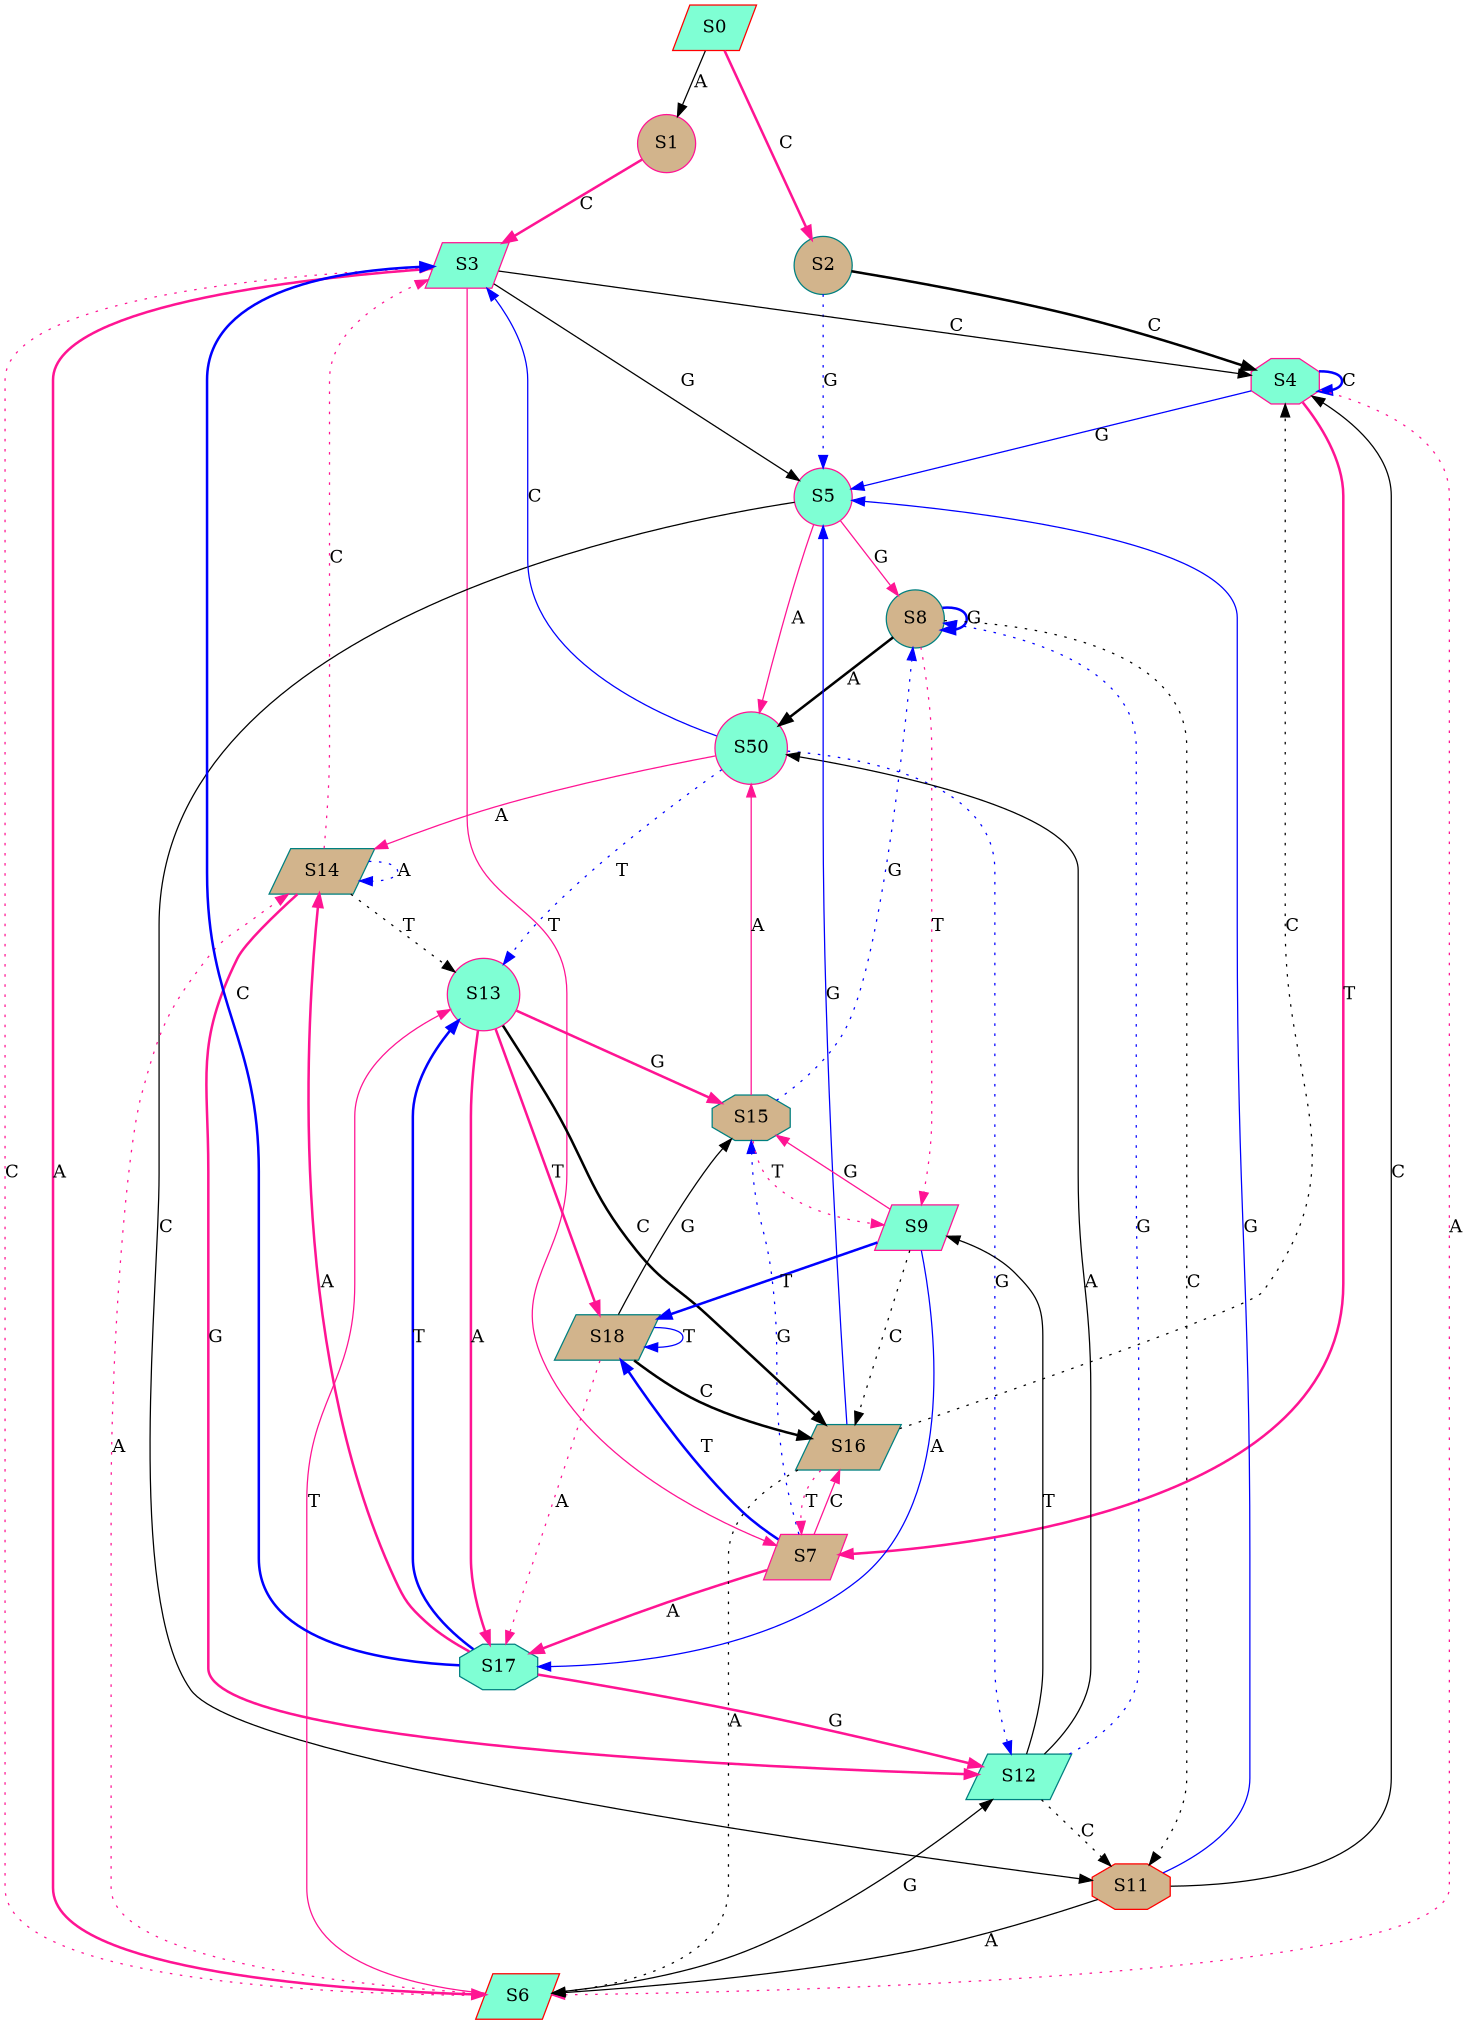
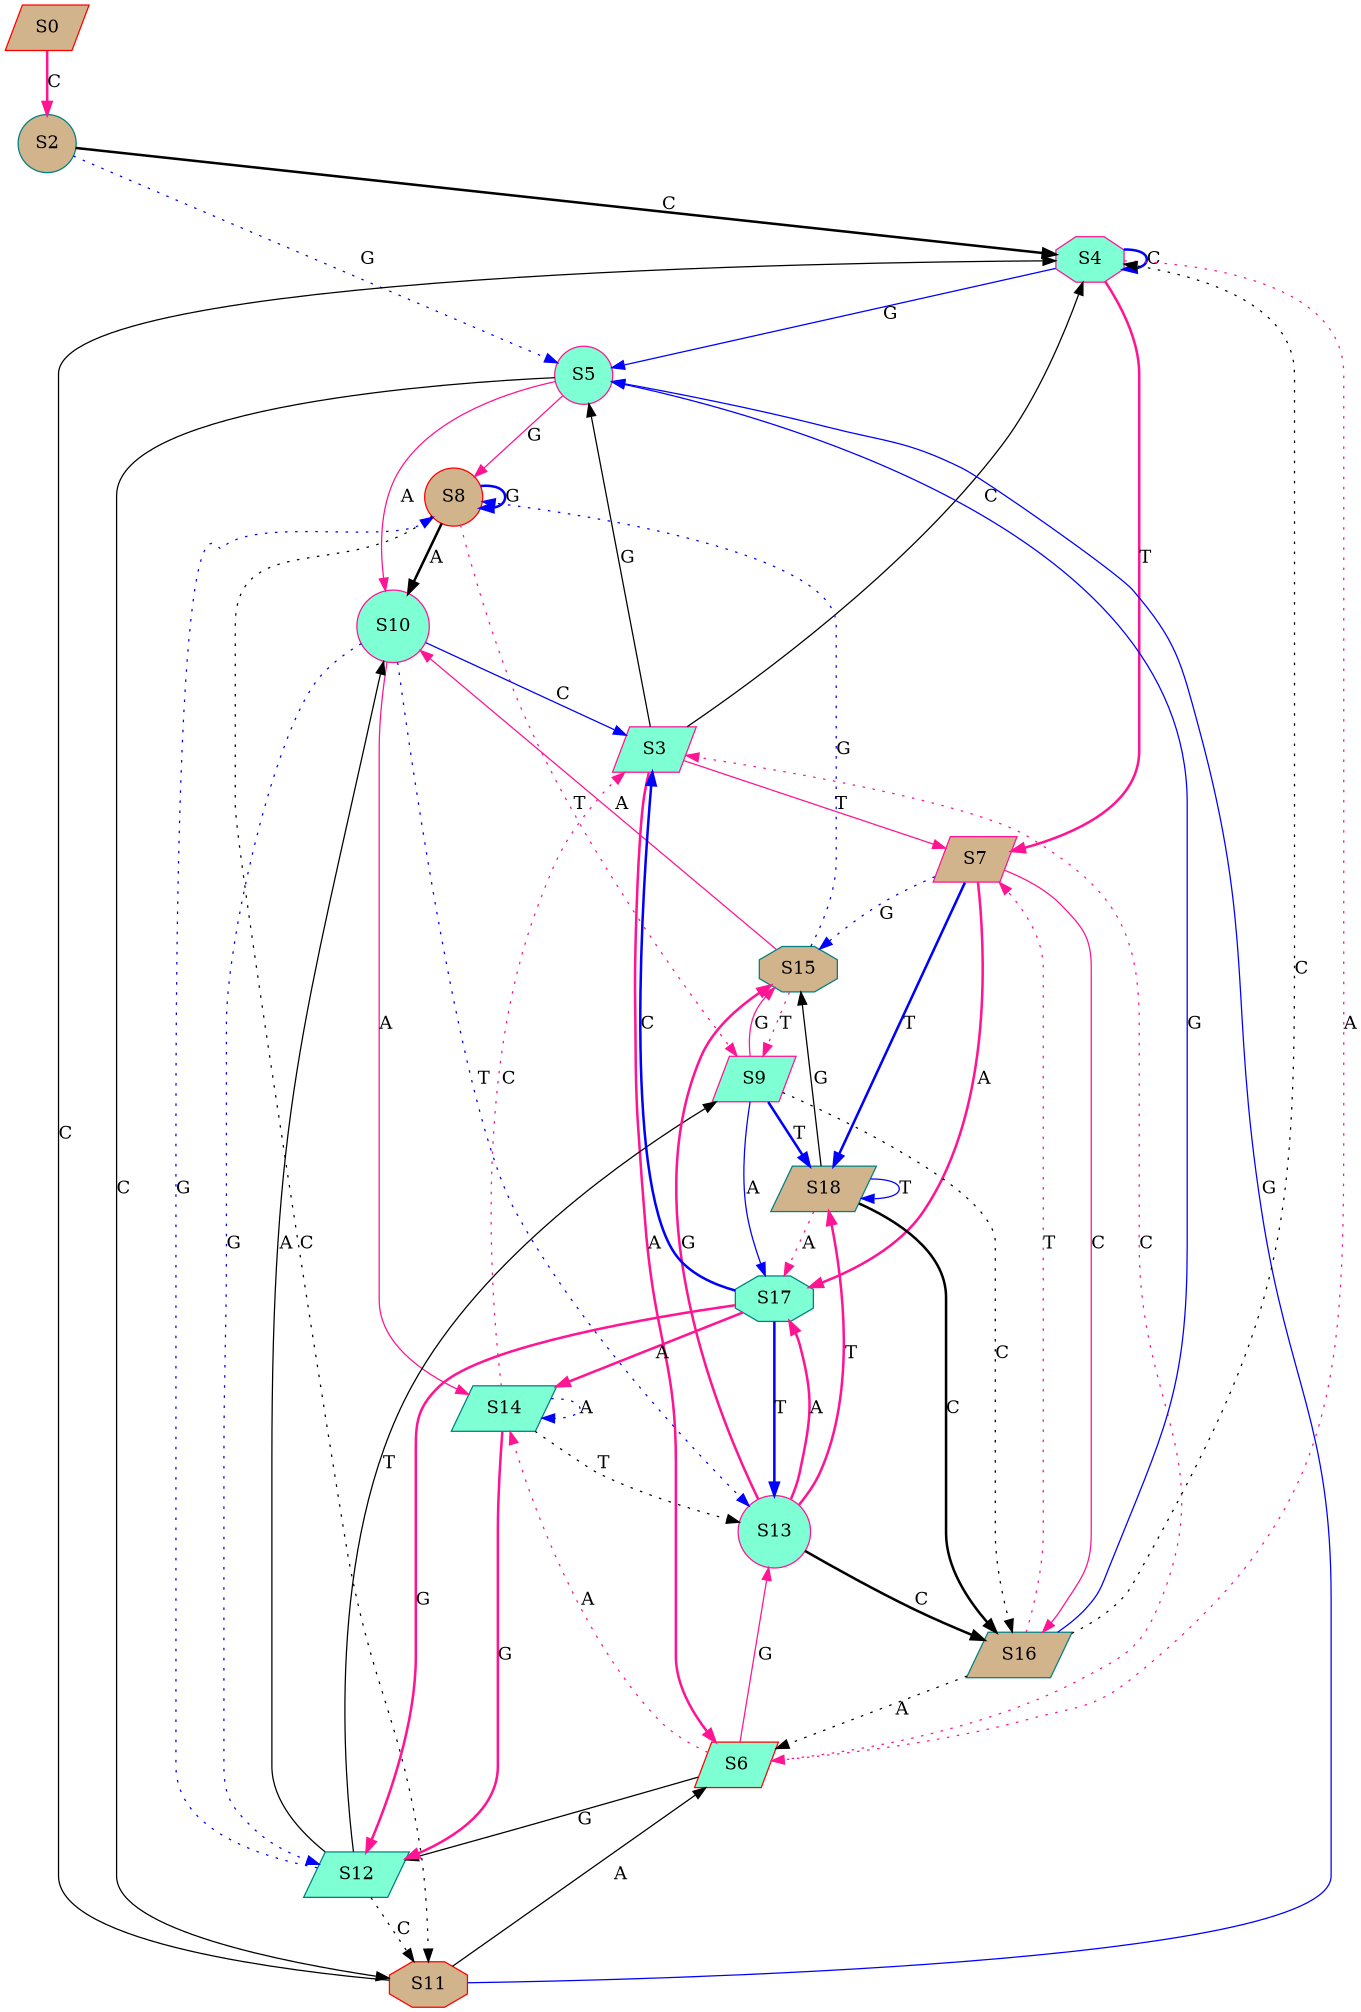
node "S0": fillcolor aquamarine -> tan
node "S1": removed
node "S8": color teal -> red
node "S50": label "S50" -> "S10"
node "S14": fillcolor tan -> aquamarine
edge "S6" -> "S13": label "T" -> "G"
